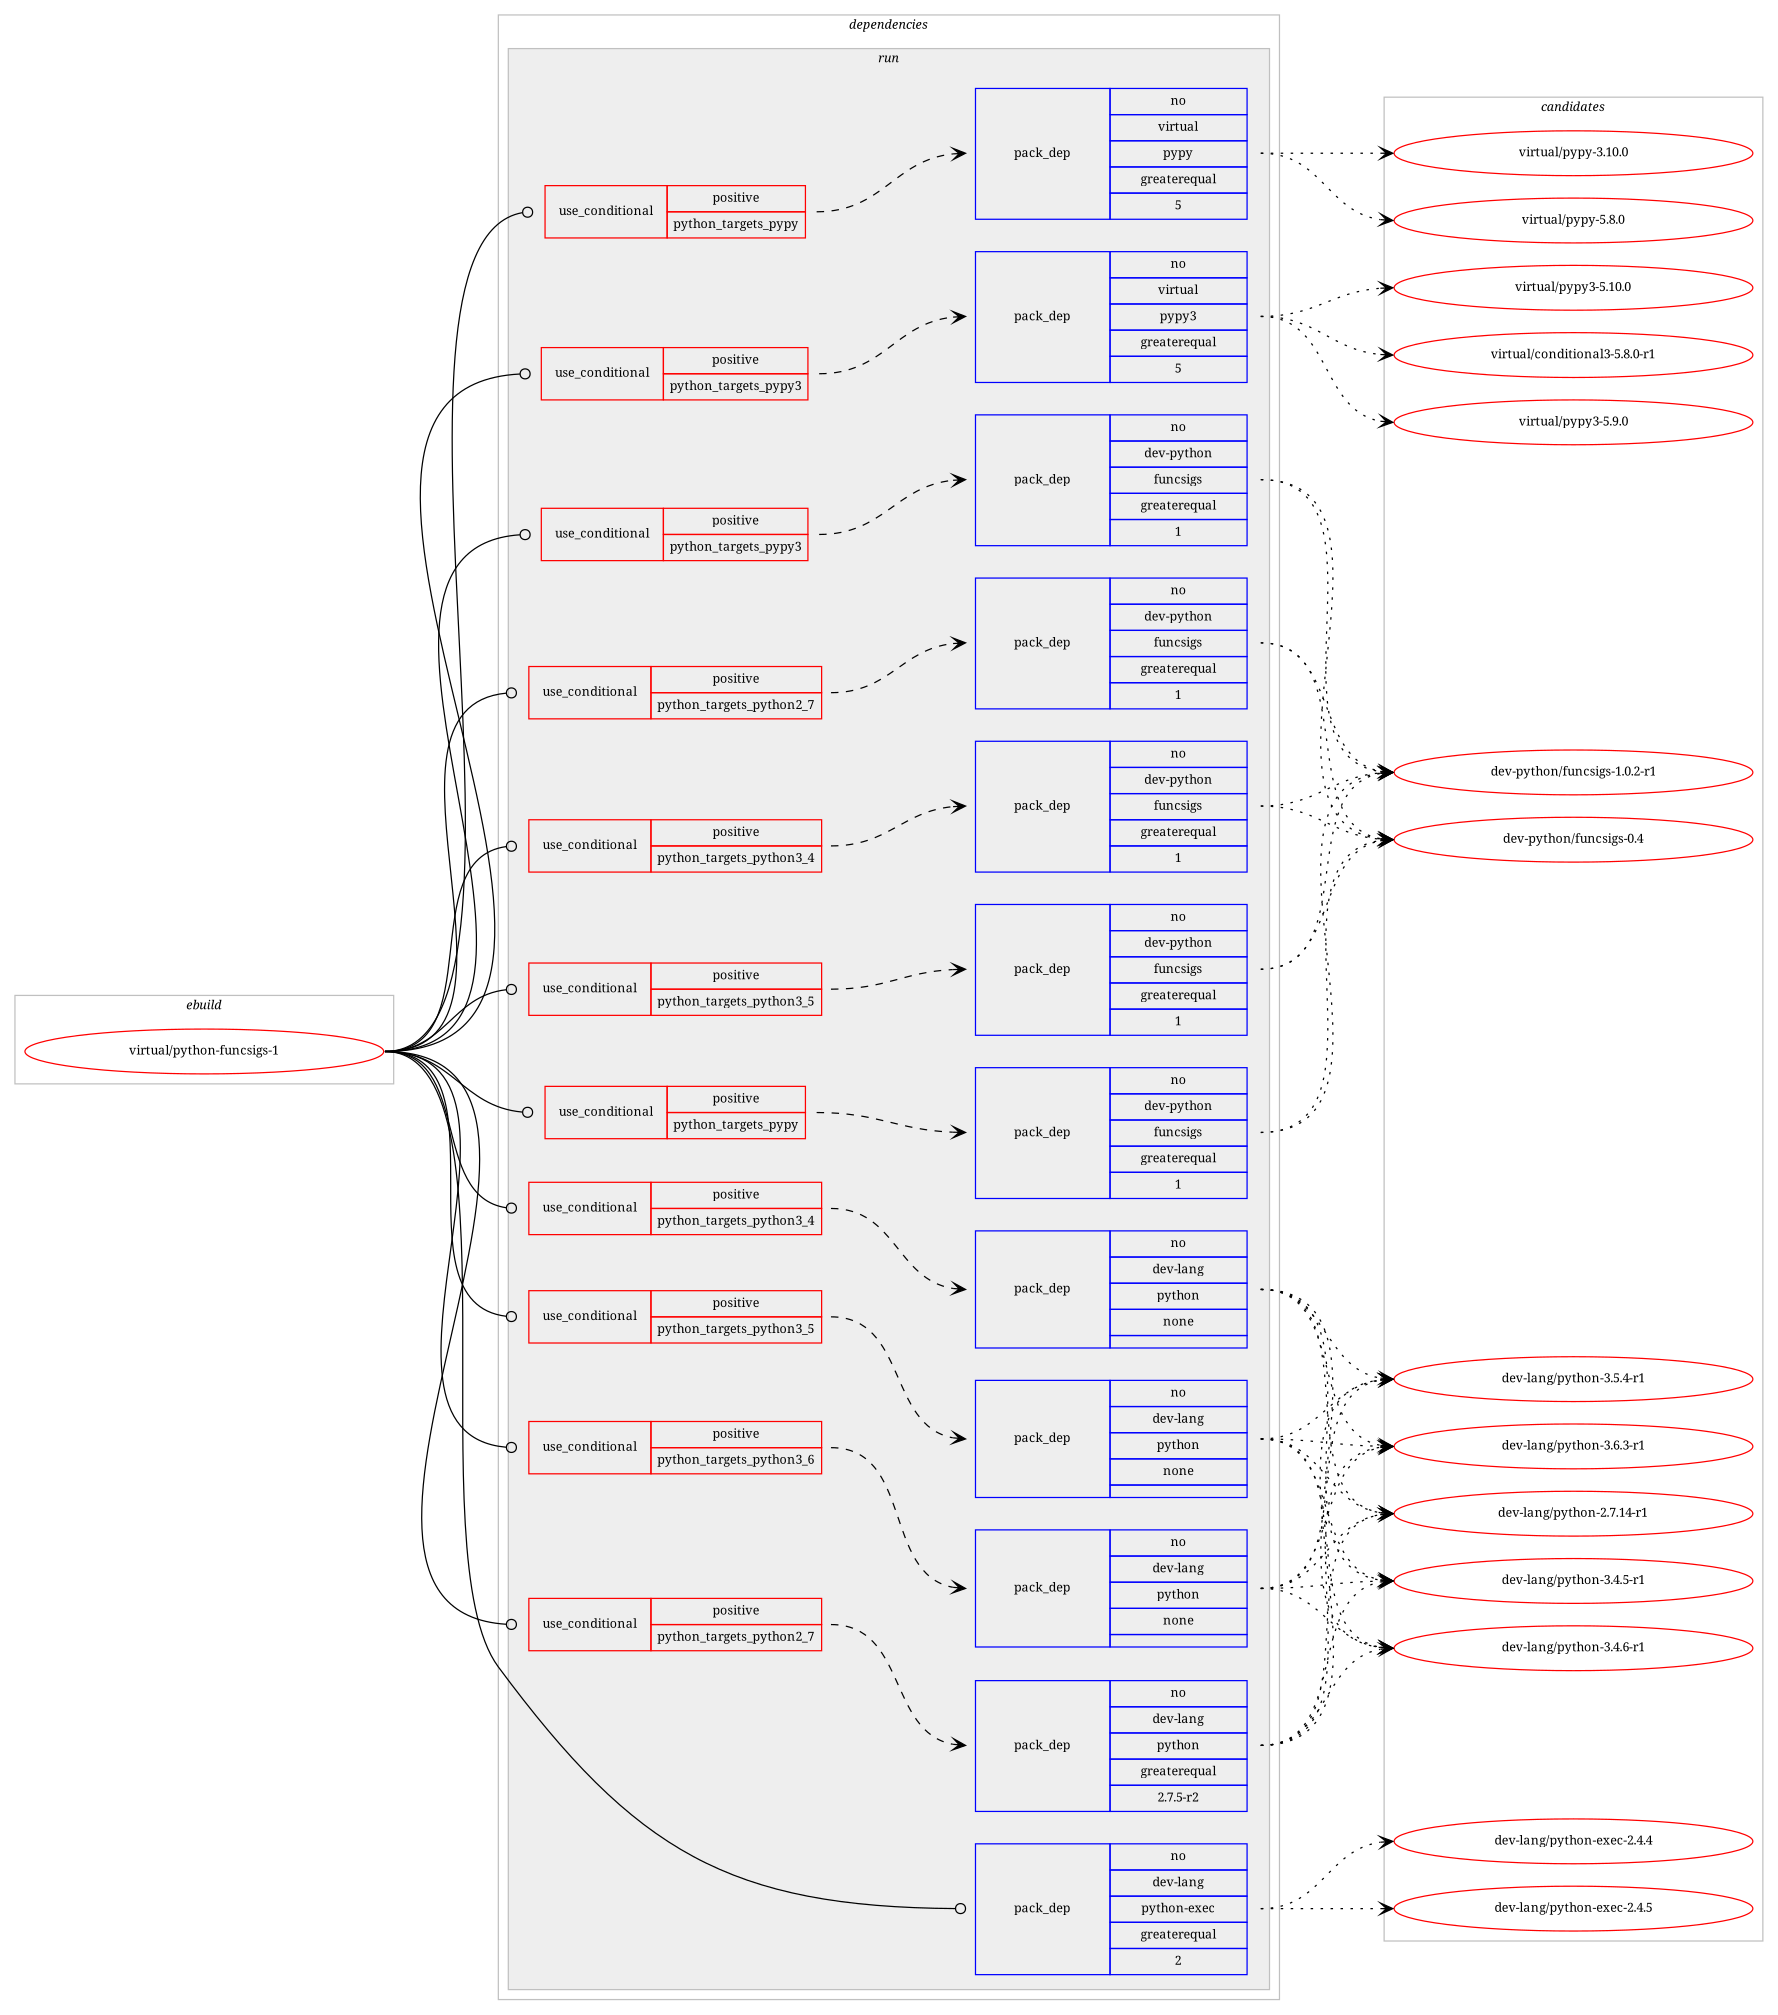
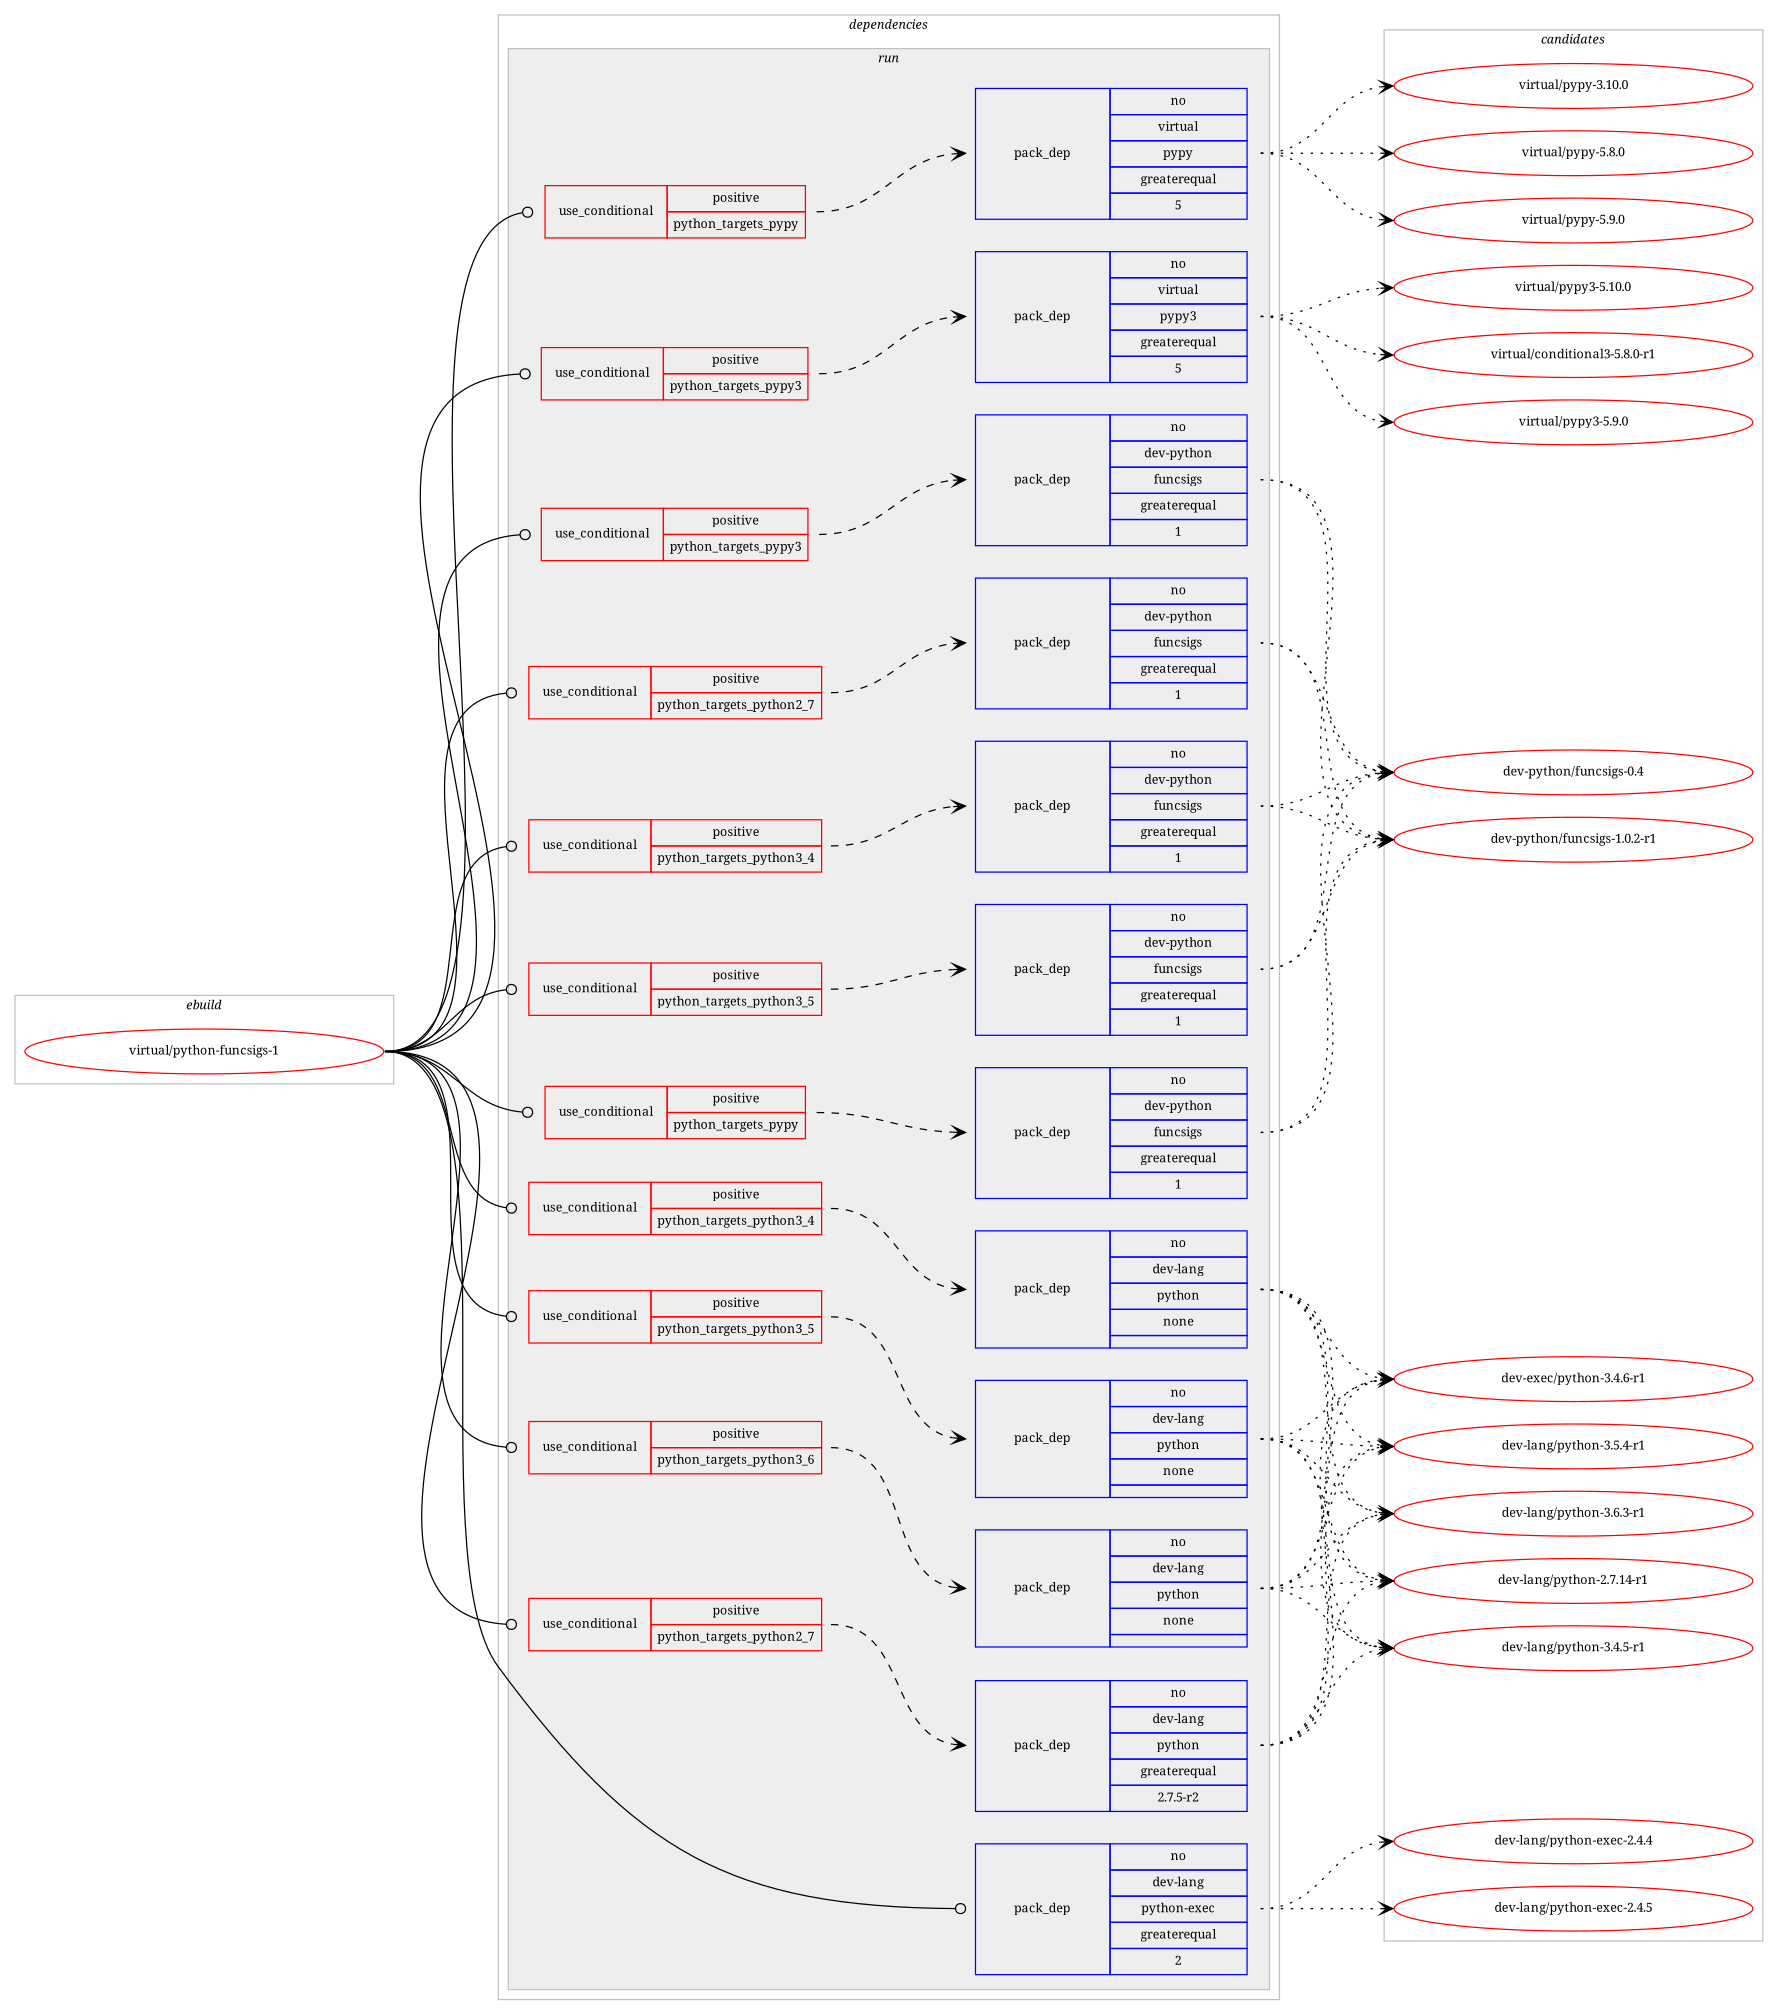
node "virtual/pypy-5.9.0": added
node "dev-lang/python-3.4.6-r1": label "dev-lang/python-3.4.6-r1" -> "dev-exec/python-3.4.6-r1"
